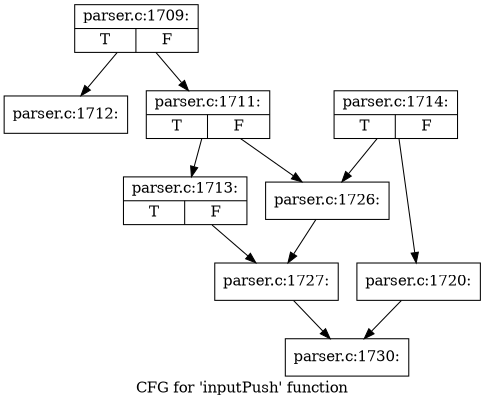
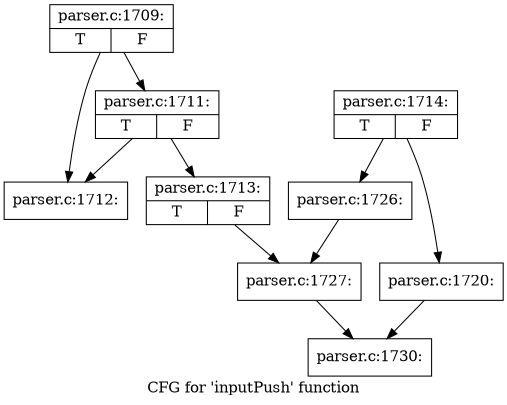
edge "parser.c:1711:" -> "parser.c:1726:": now "parser.c:1711:" -> "parser.c:1712:"
